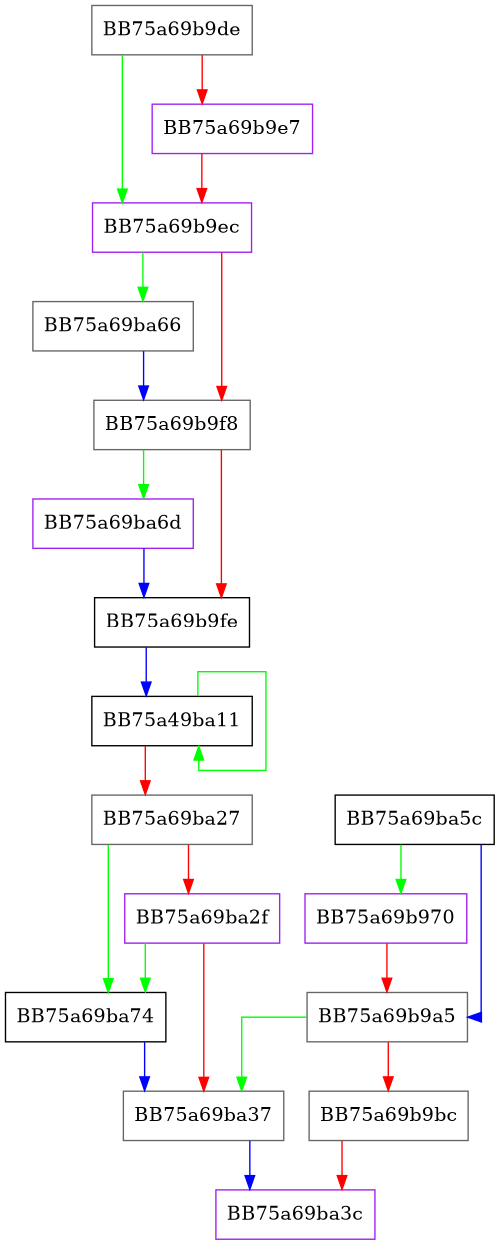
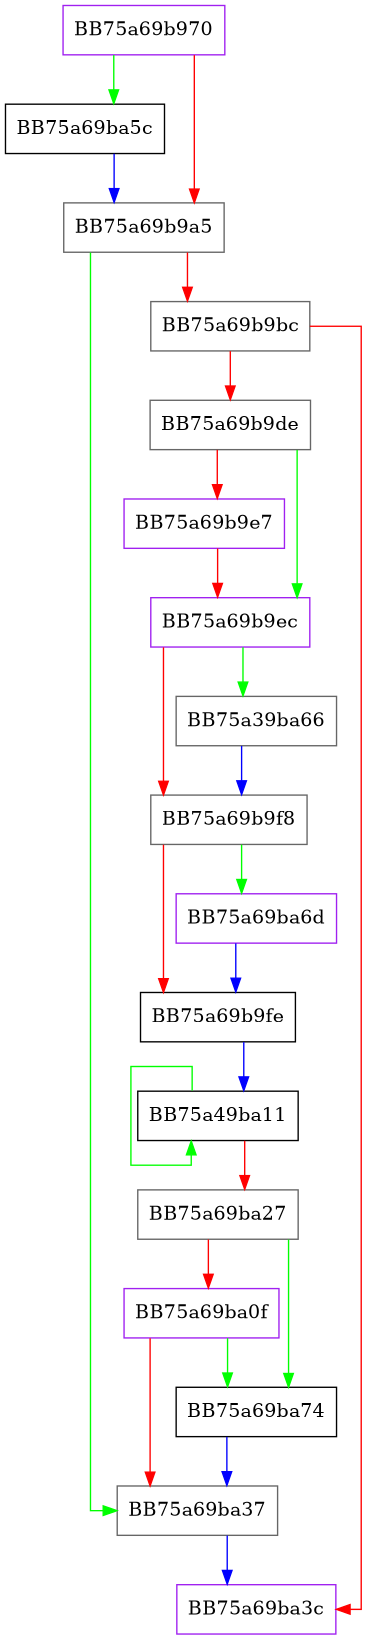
node "BB75a69ba66": label "BB75a69ba66" -> "BB75a39ba66"
edge "BB75a69b9bc" -> "BB75a69b9de": added
edge "BB75a69ba5c" -> "BB75a69b970": reversed
node "BB75a69ba2f": label "BB75a69ba2f" -> "BB75a69ba0f"
